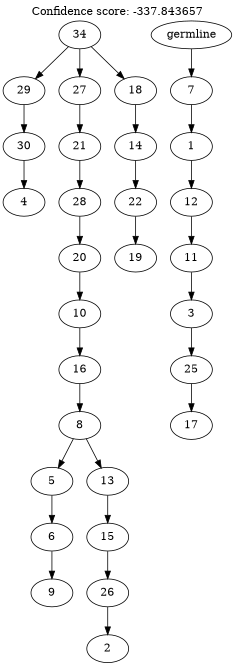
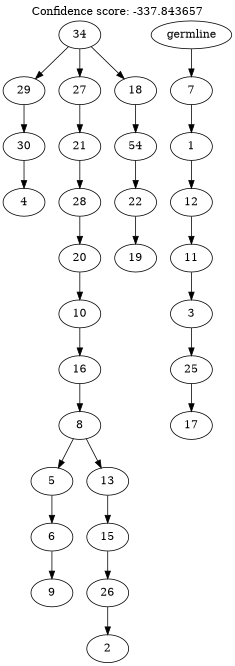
node "14": label "14" -> "54"
